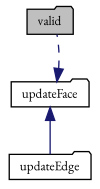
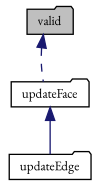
edge "valid" -> "updateFace": reversed
